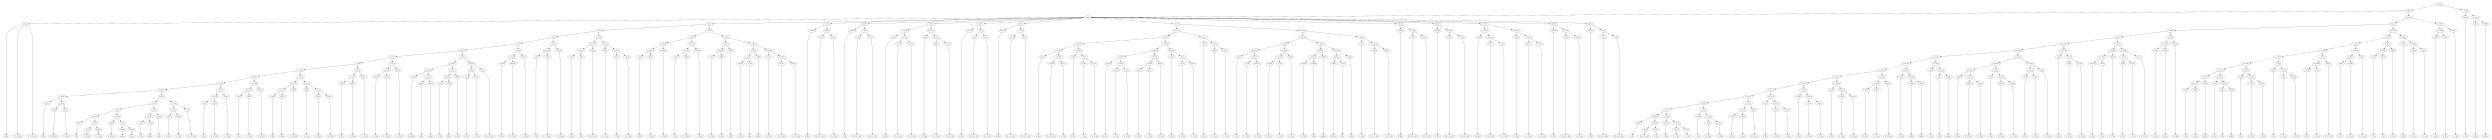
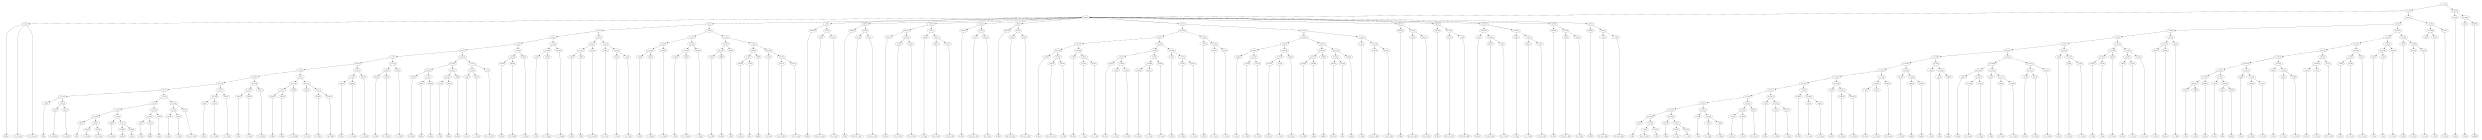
node "[Fis  G](3)": removed
